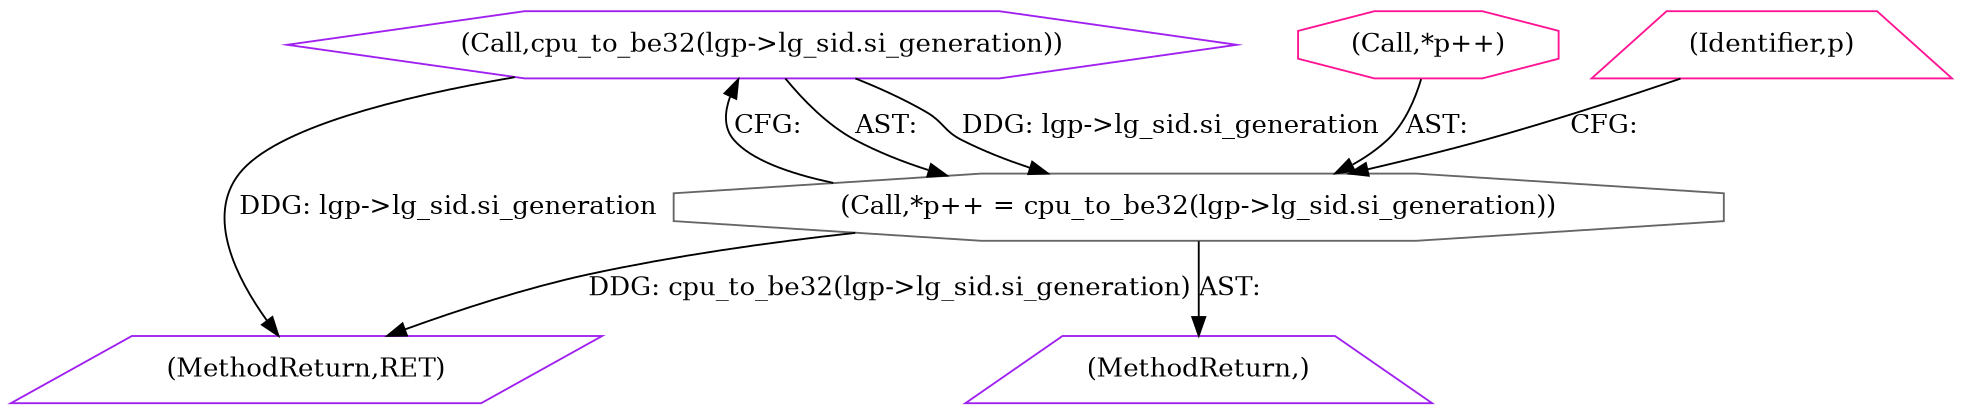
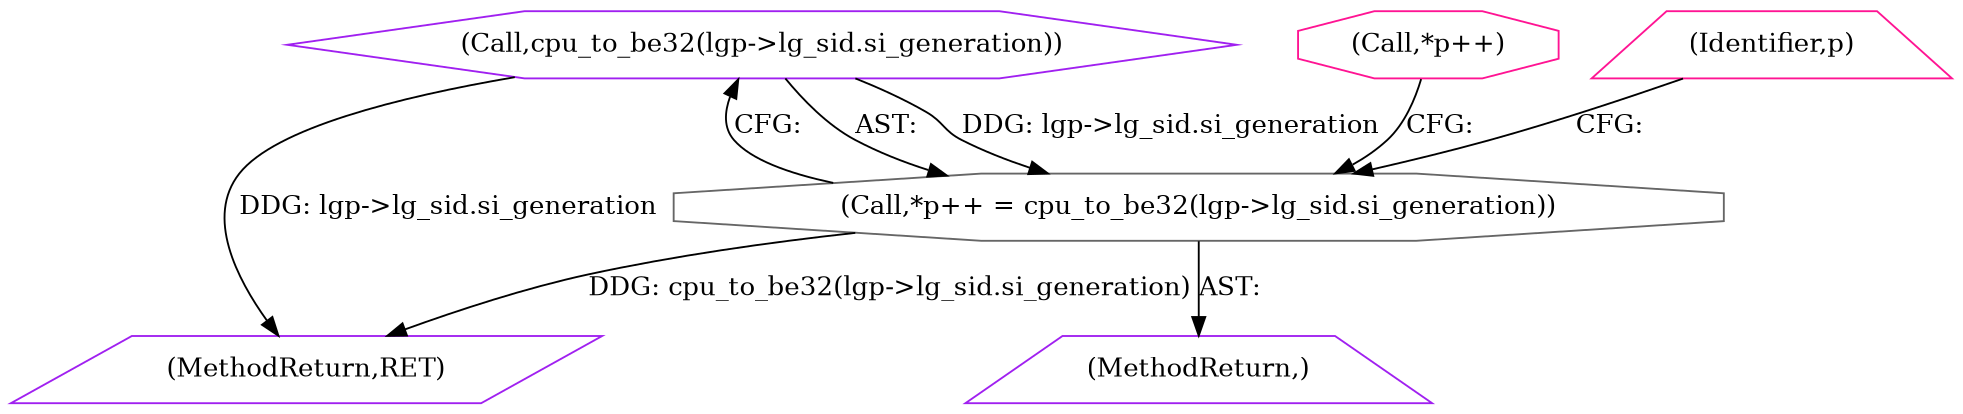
edge "(Call,*p++)" -> "(Call,*p++ = cpu_to_be32(lgp->lg_sid.si_generation))": label "AST: " -> "CFG: "
